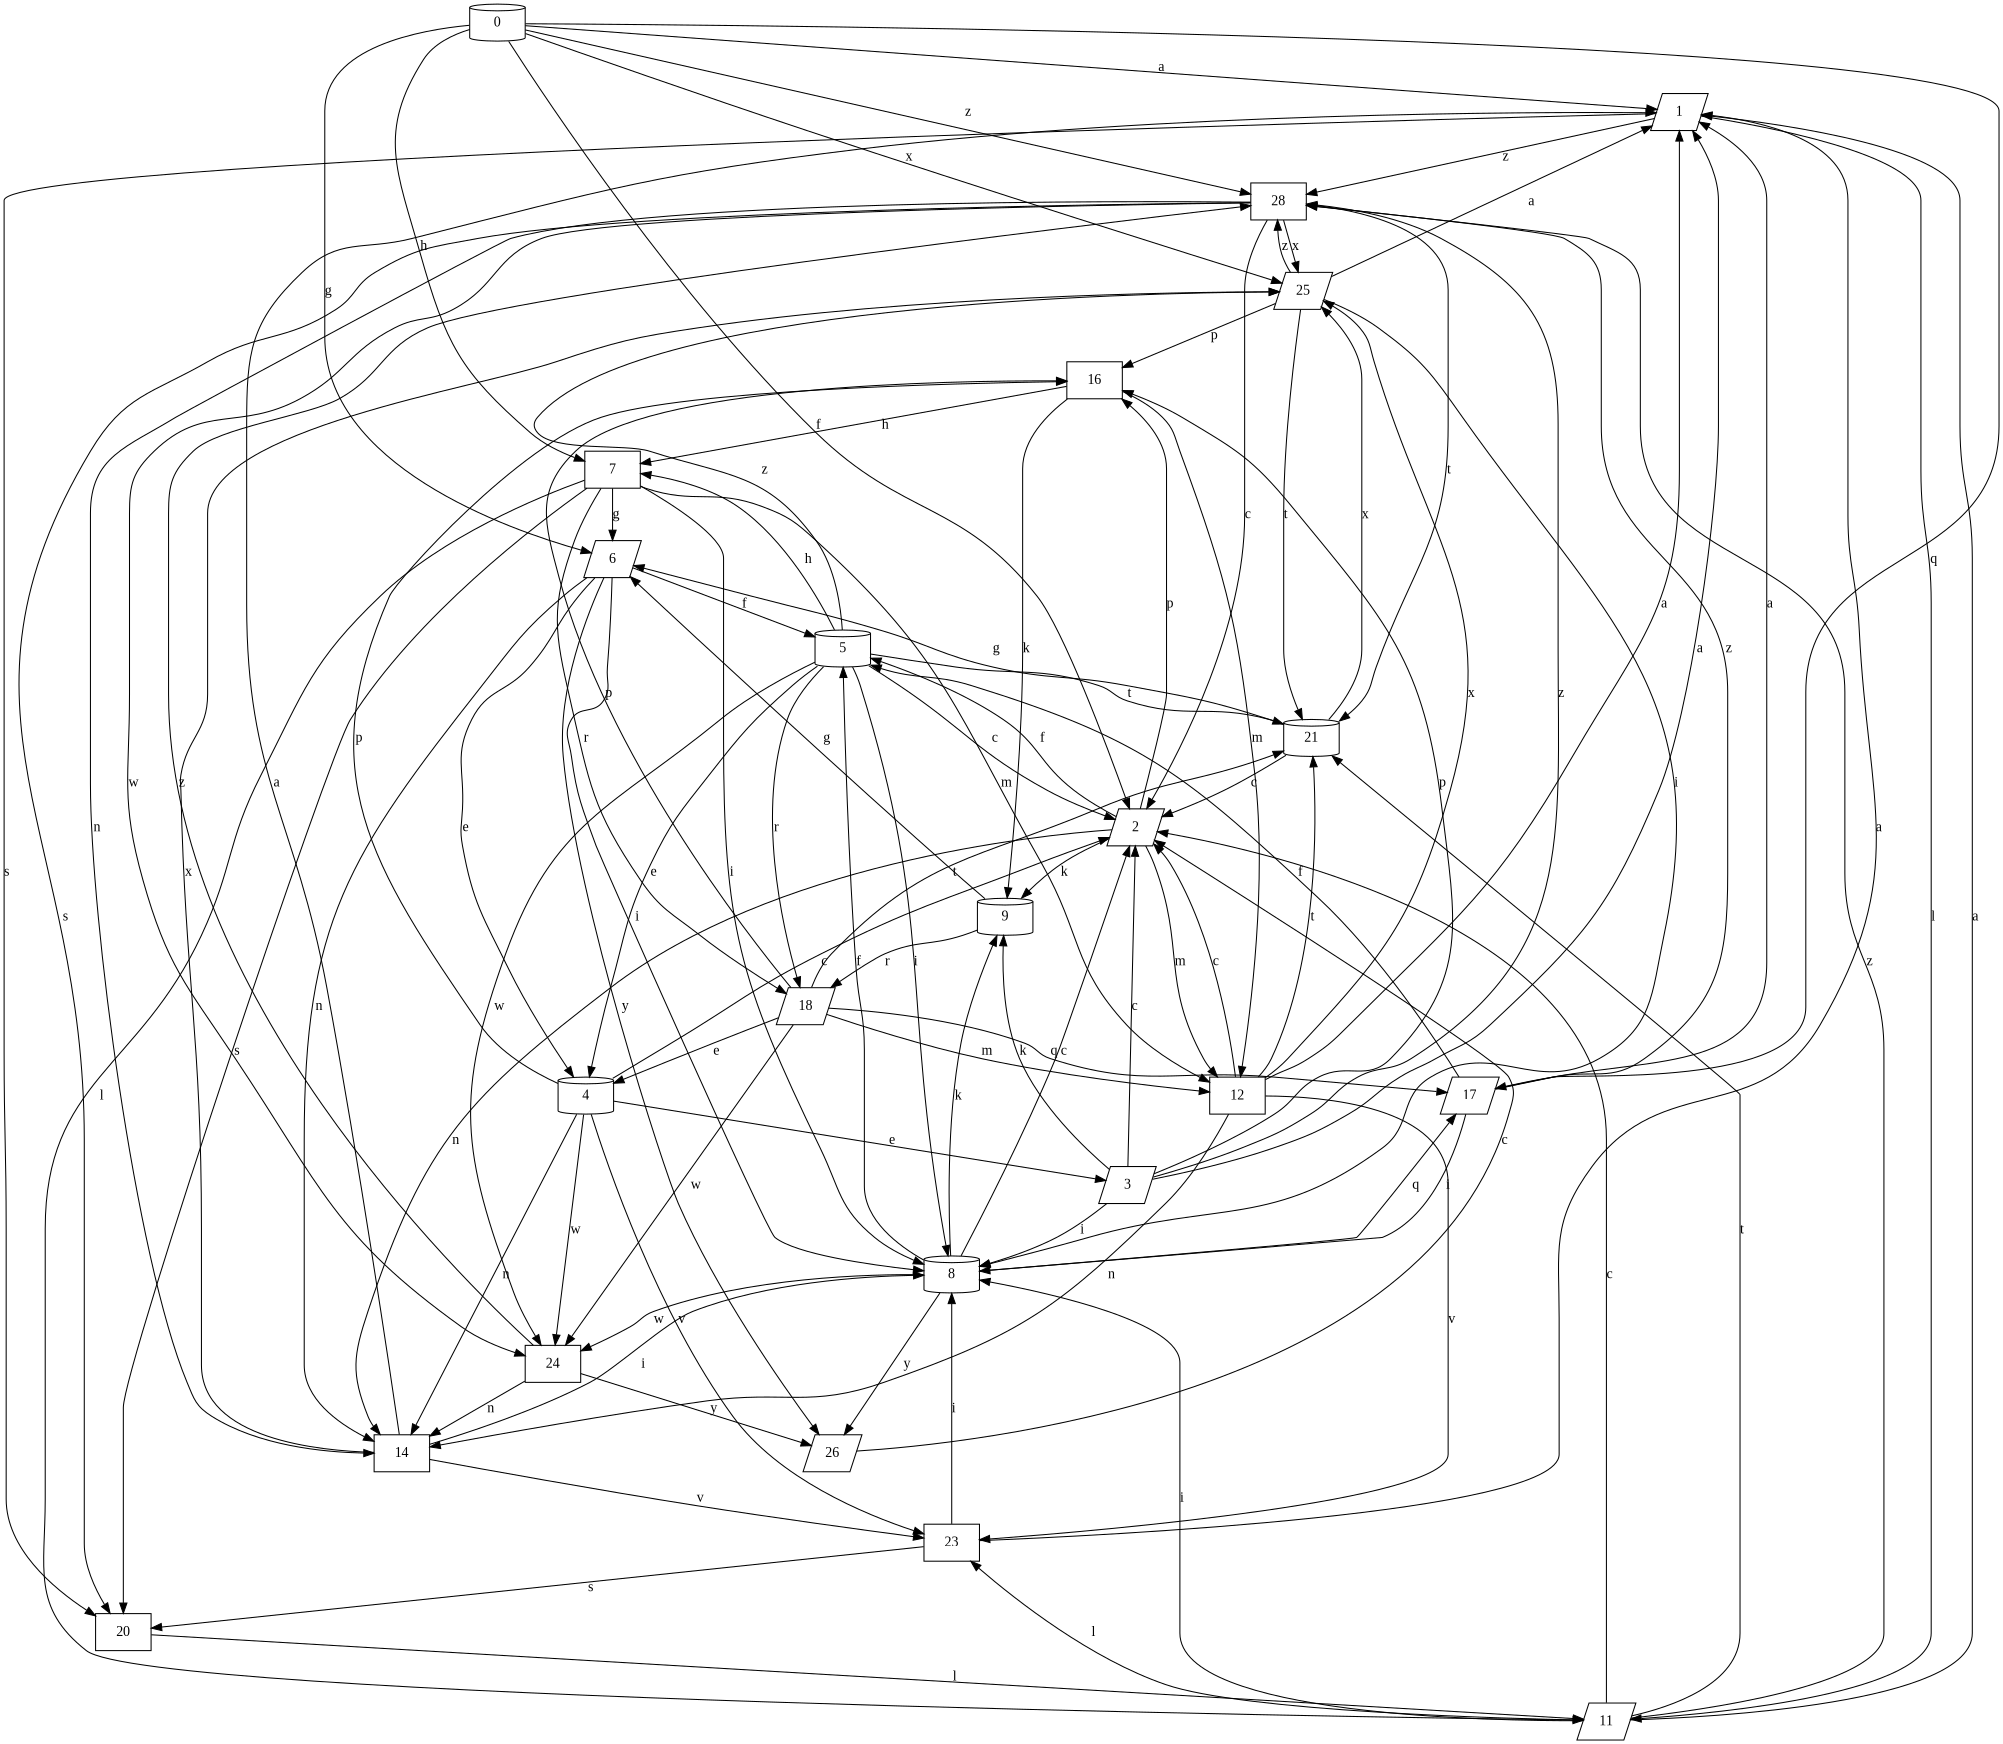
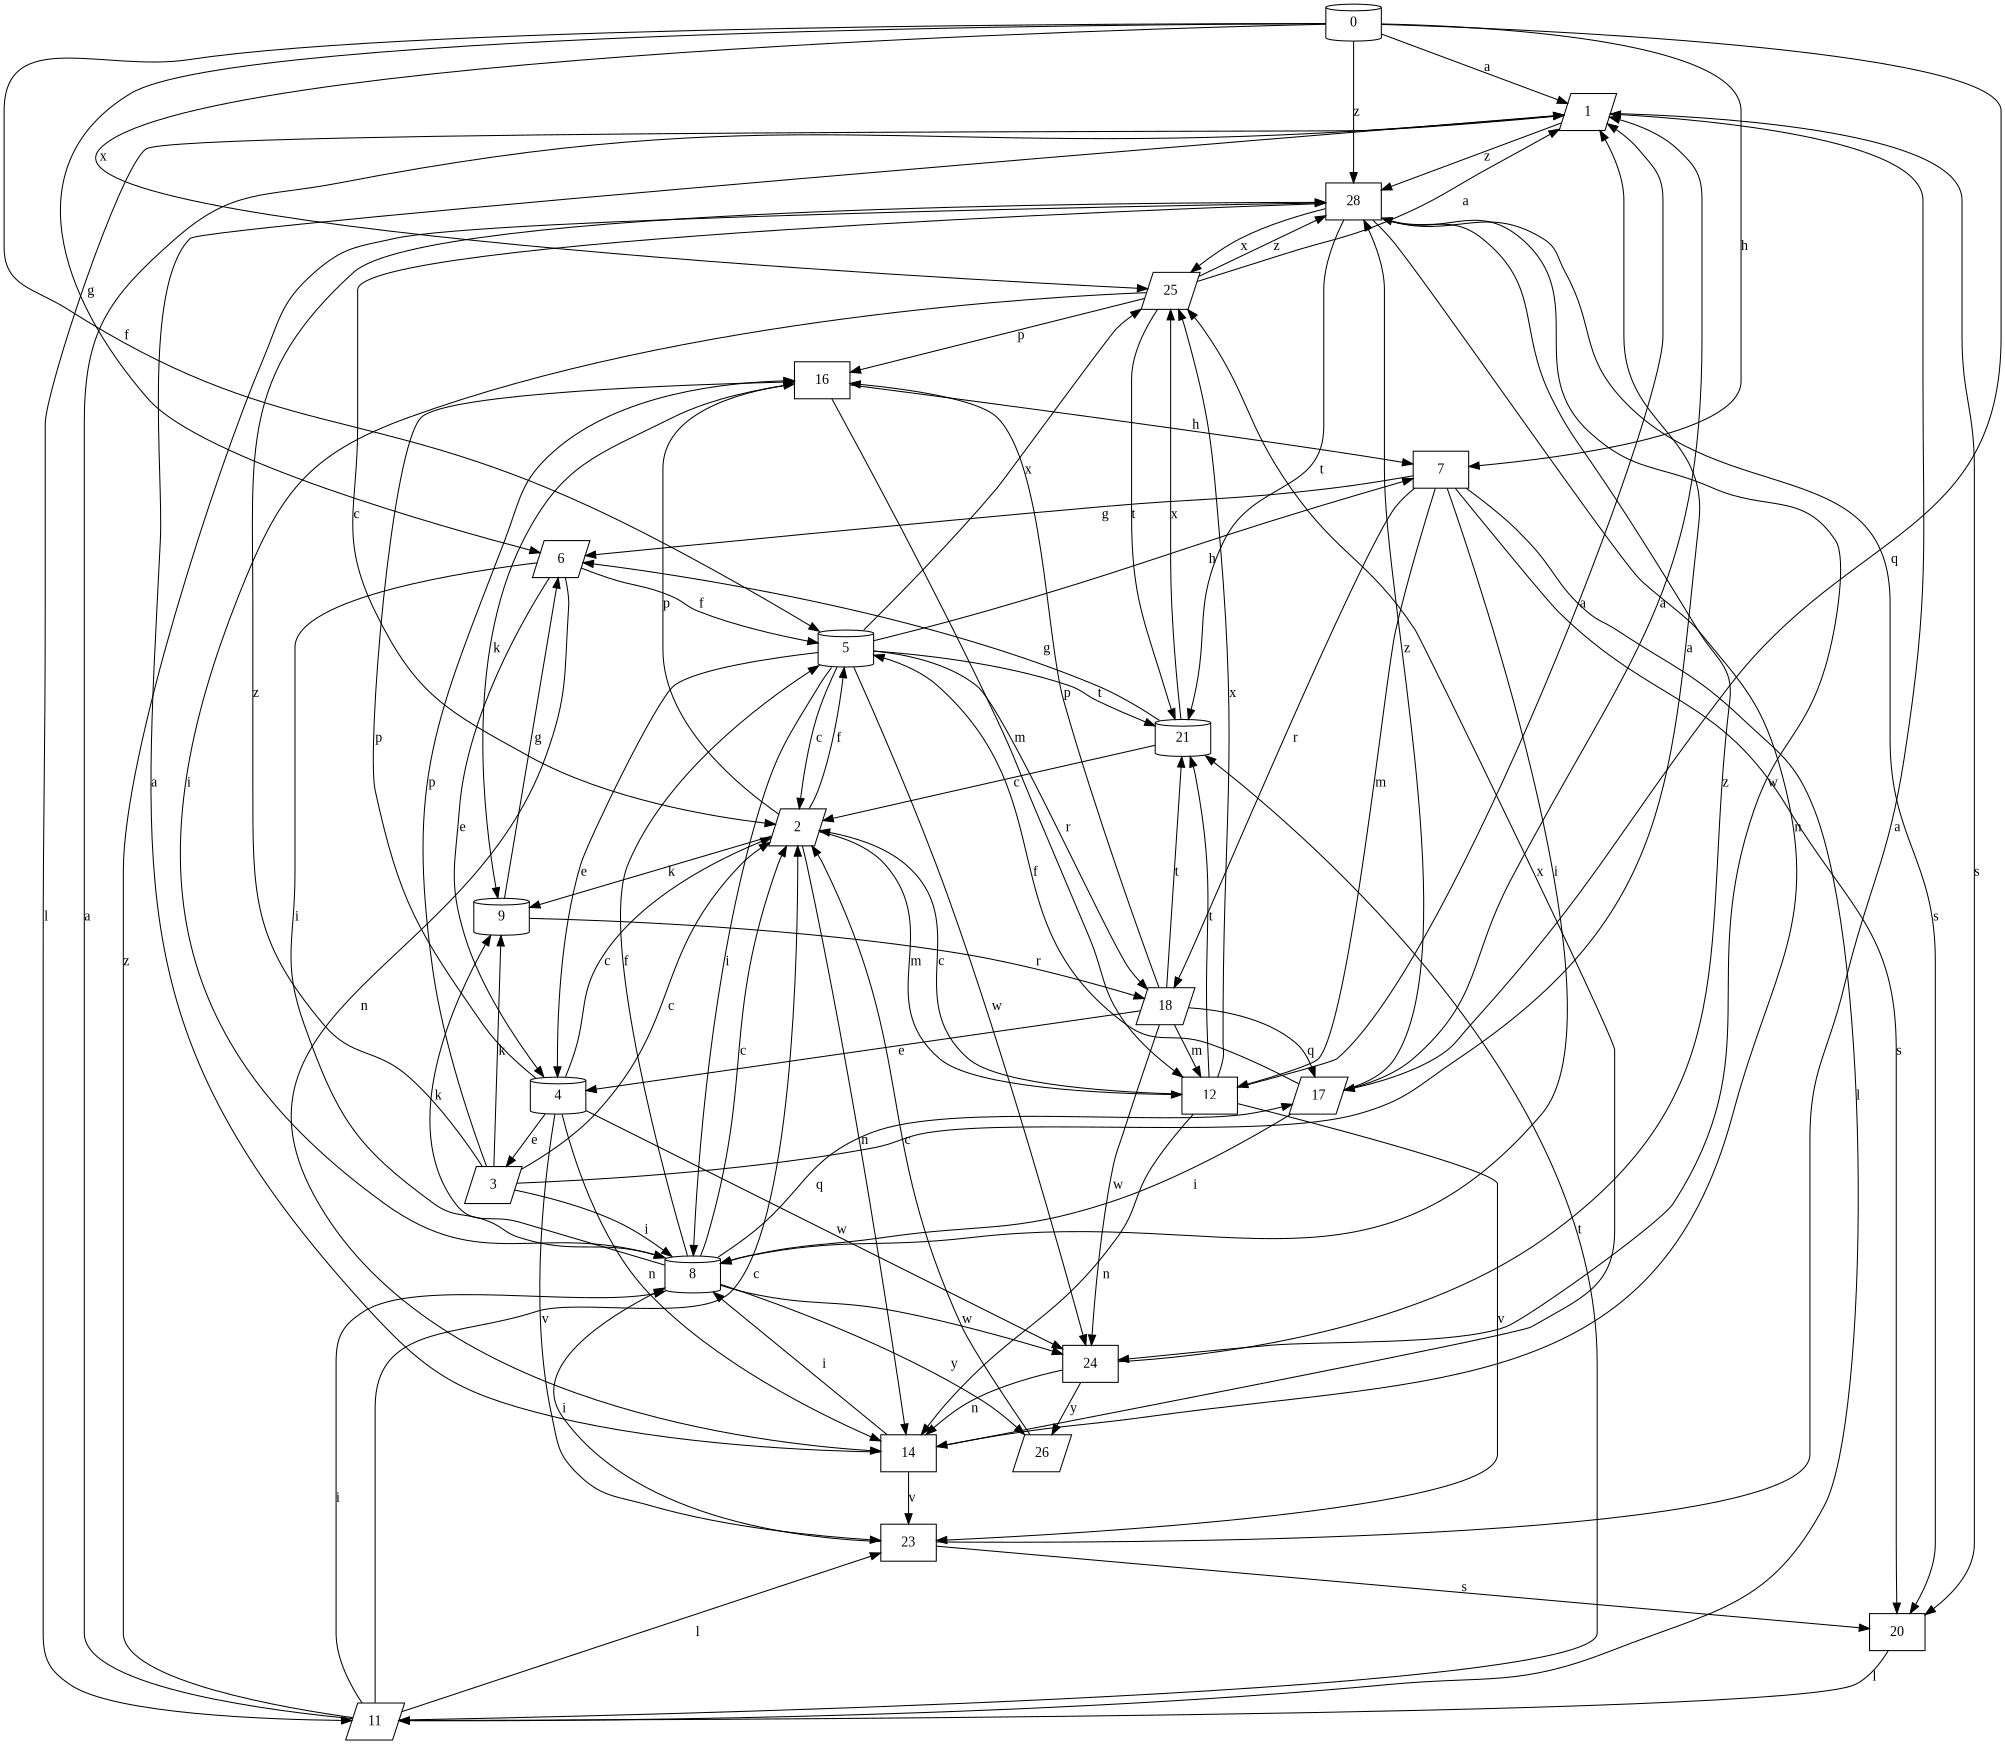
edge "0" -> "2": now "0" -> "5"
edge "5" -> "25": label "z" -> "x"
edge "6" -> "26": removed, label "y"
